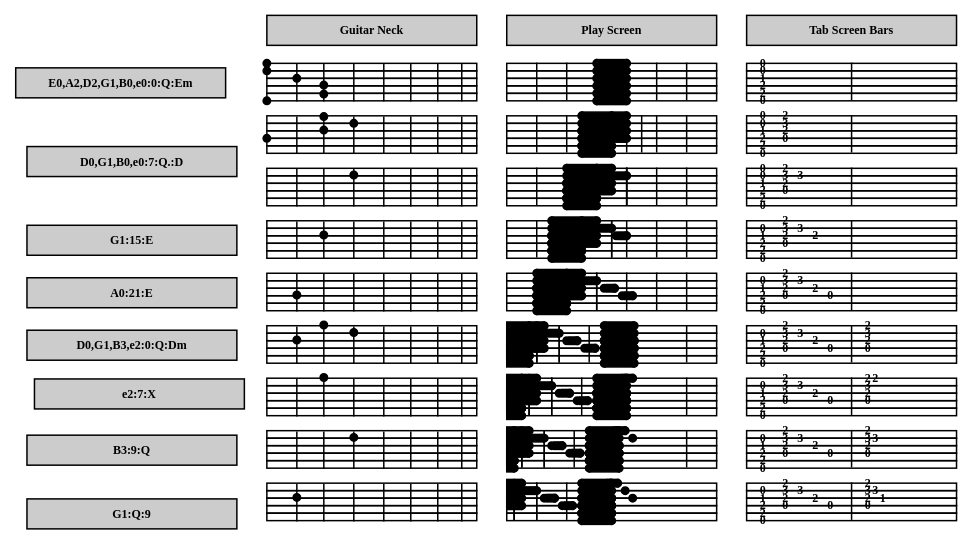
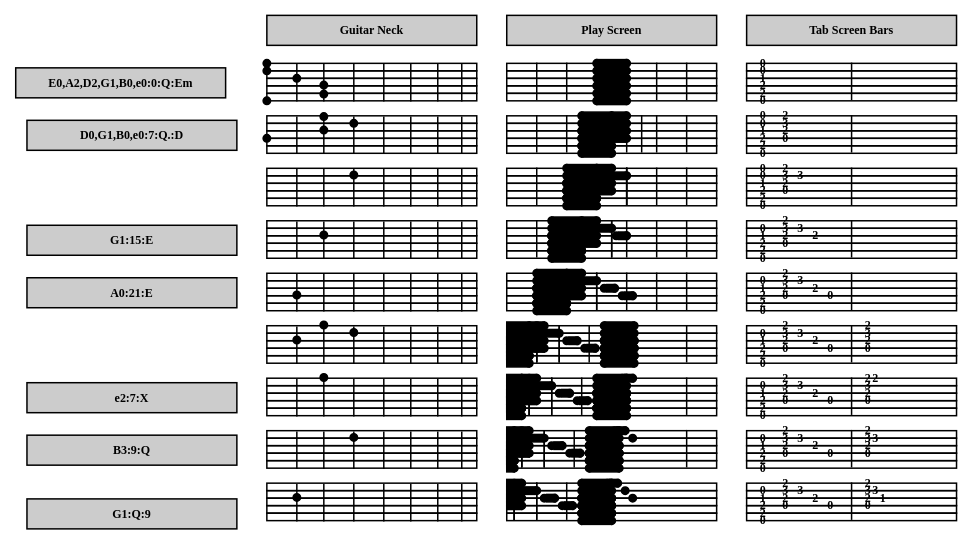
node "D0,G1,B0,e0:7:Q.:D": moved (132, 162) -> (132, 135)
node "D0,G1,B3,e2:0:Q:Dm": removed
node "e2:7:X": moved (139, 394) -> (132, 398)
